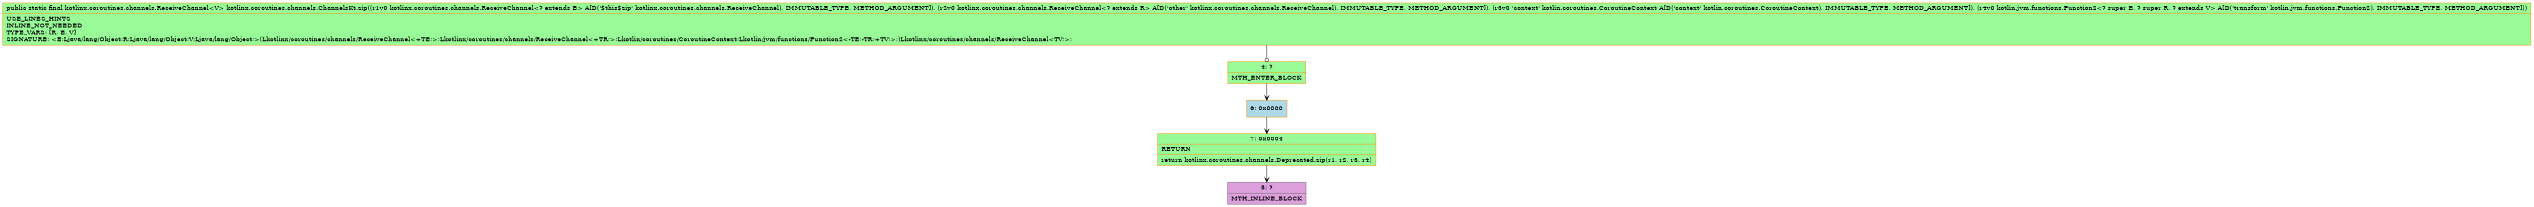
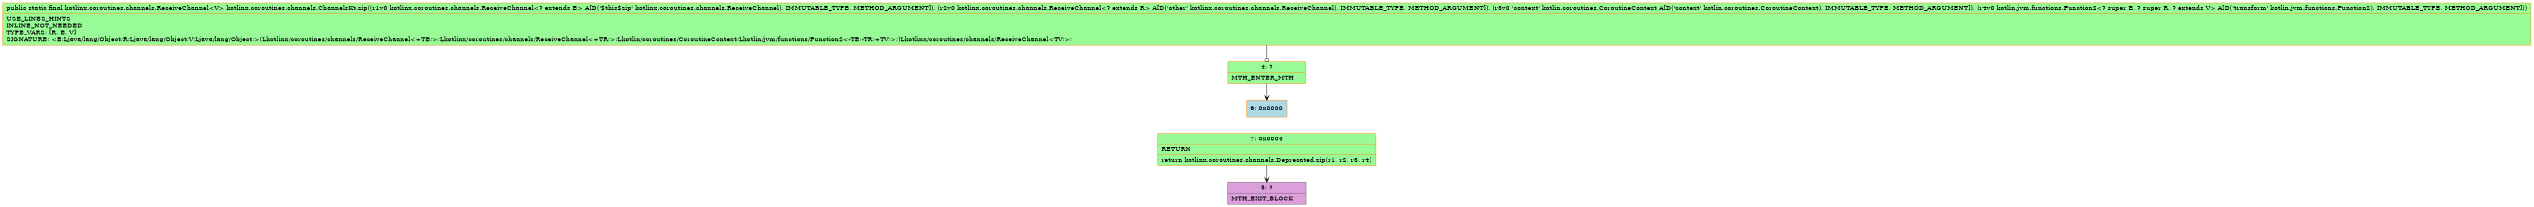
node "4: ?": text "MTH_ENTER_BLOCK" -> "MTH_ENTER_MTH"
edge "6: 0x0000" -> "7: 0x0004": removed
node "5: ?": text "MTH_INLINE_BLOCK" -> "MTH_EXIT_BLOCK"
